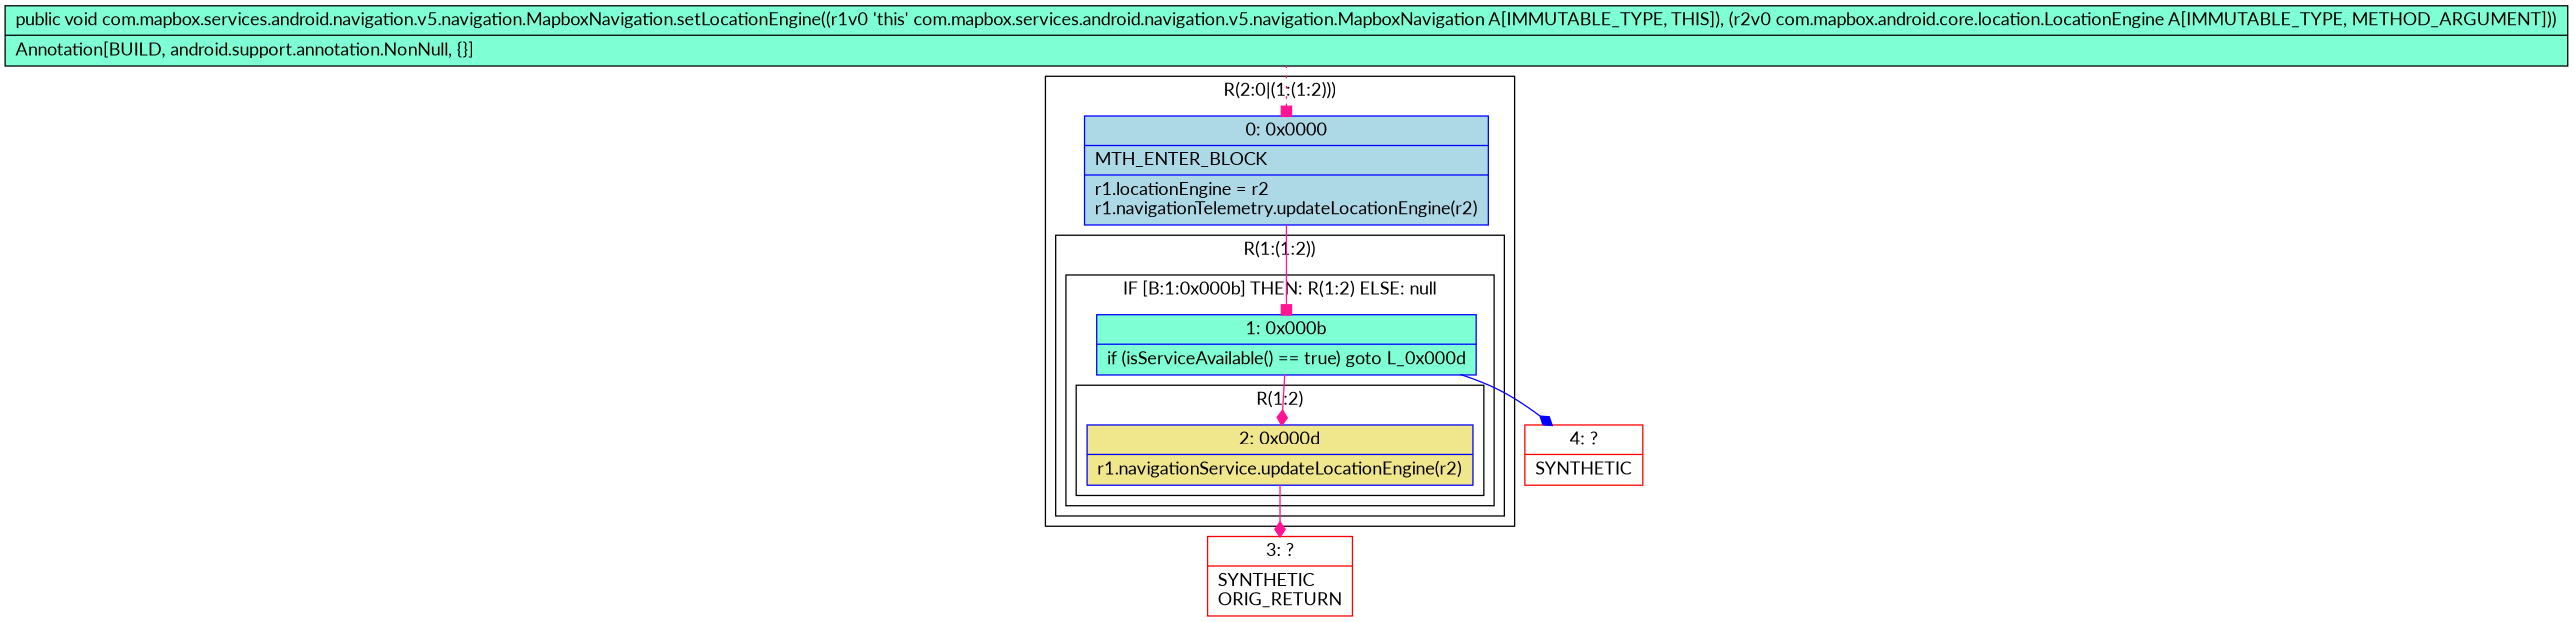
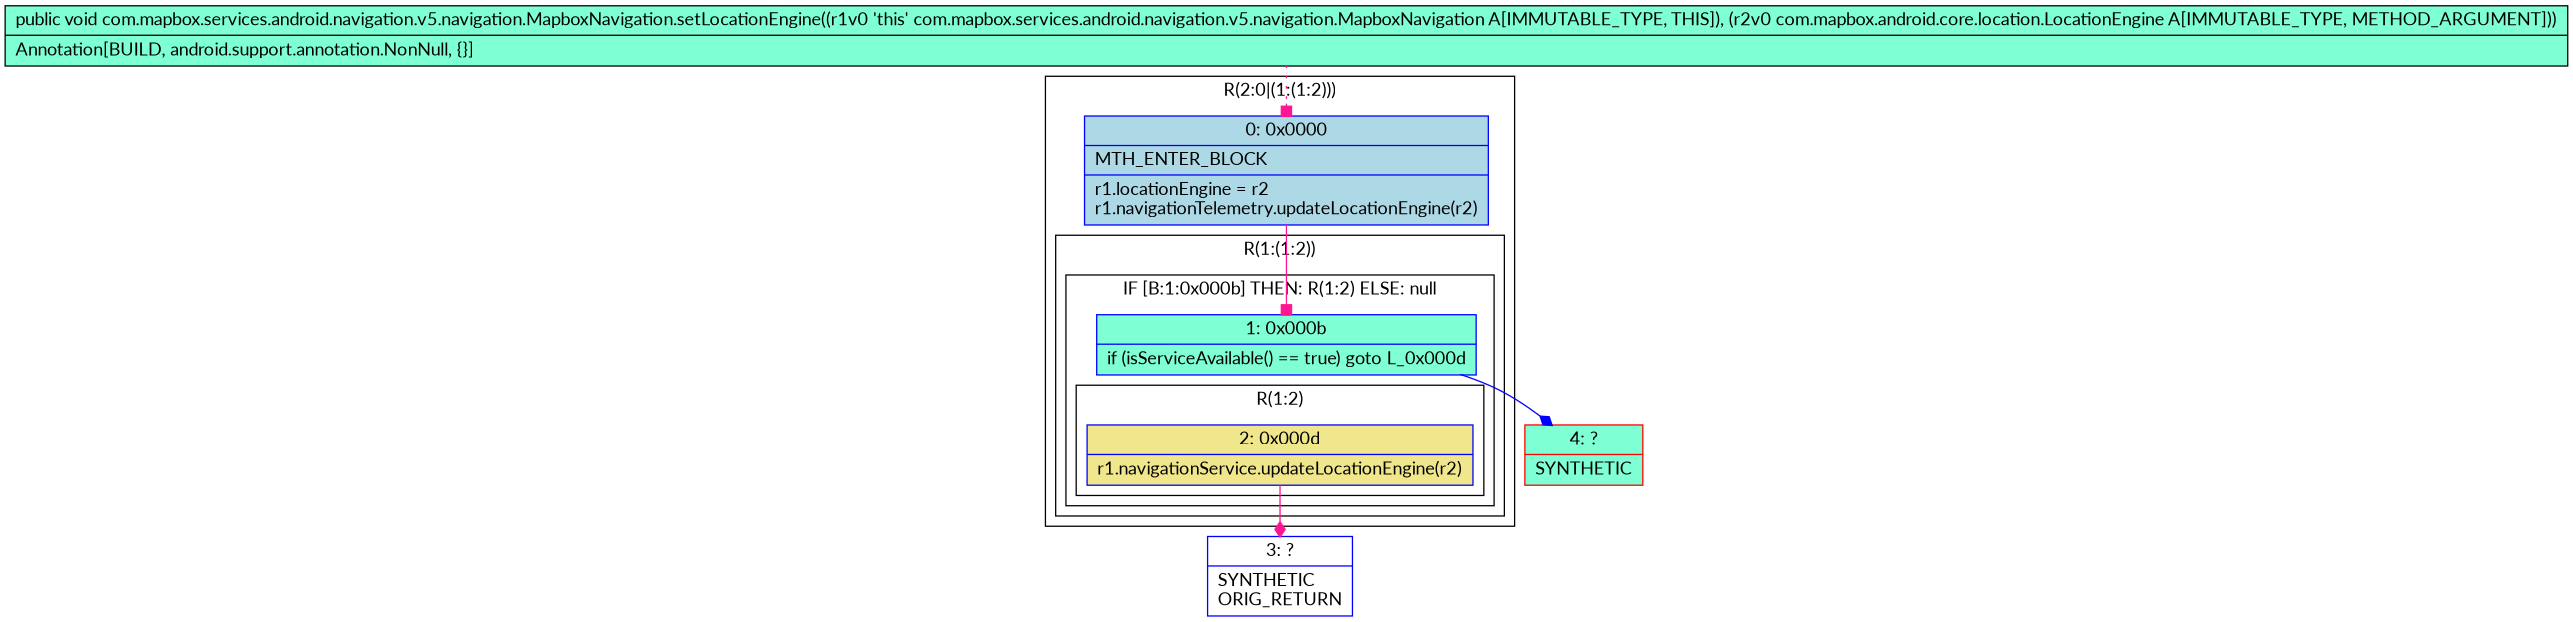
edge "1: 0x000b" -> "2: 0x000d": removed
node "4: ?": fillcolor white -> aquamarine
node "3: ?": color red -> blue
